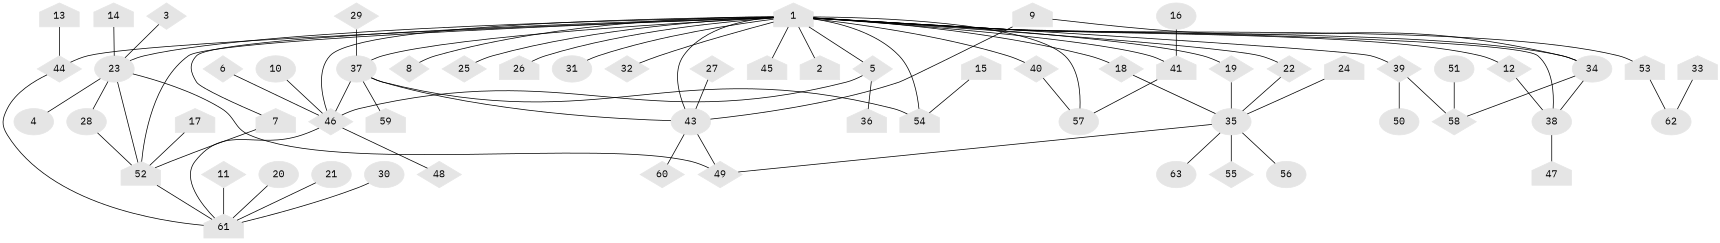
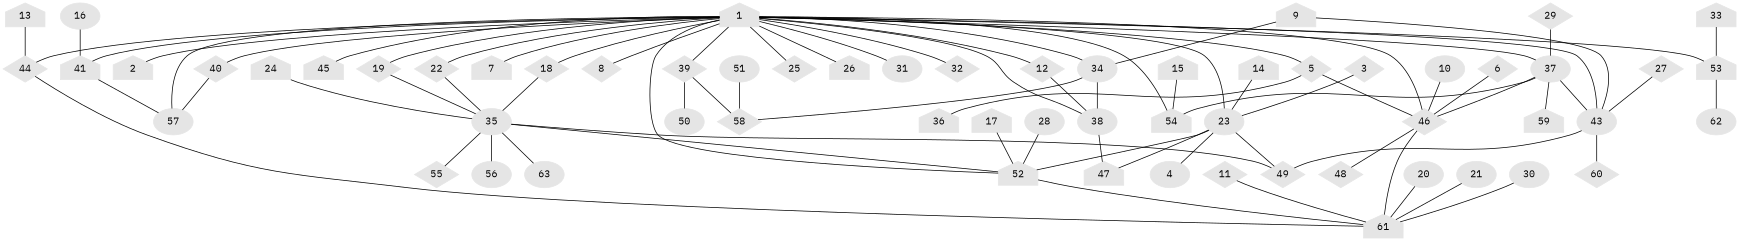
edge "33" -- "62": now "33" -- "53"
edge "23" -- "28": now "23" -- "47"
edge "7" -- "52": now "35" -- "52"
